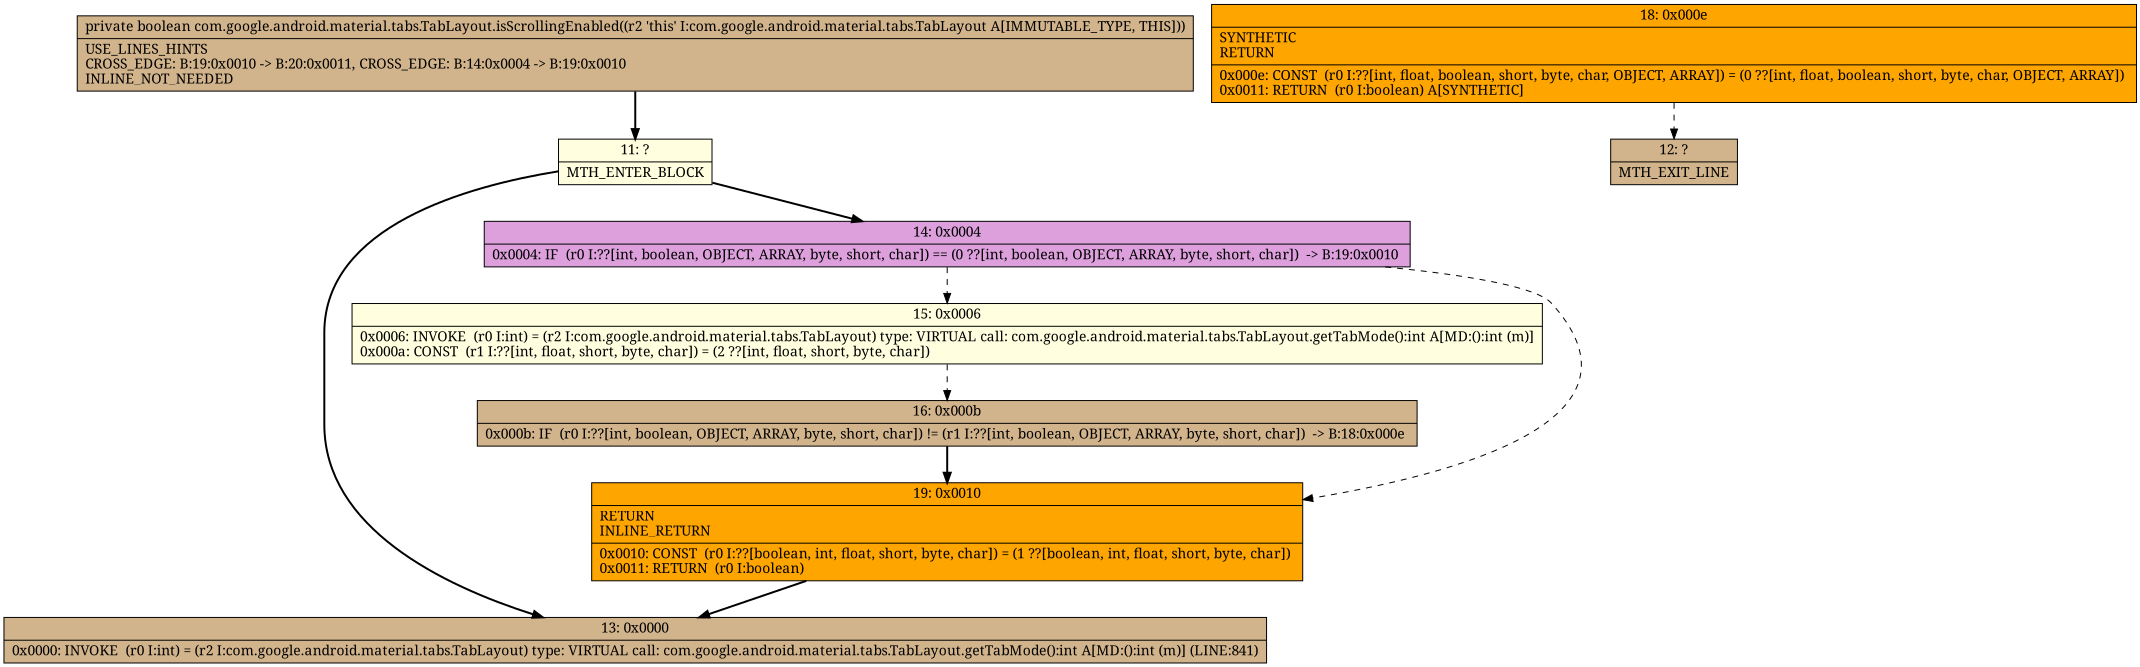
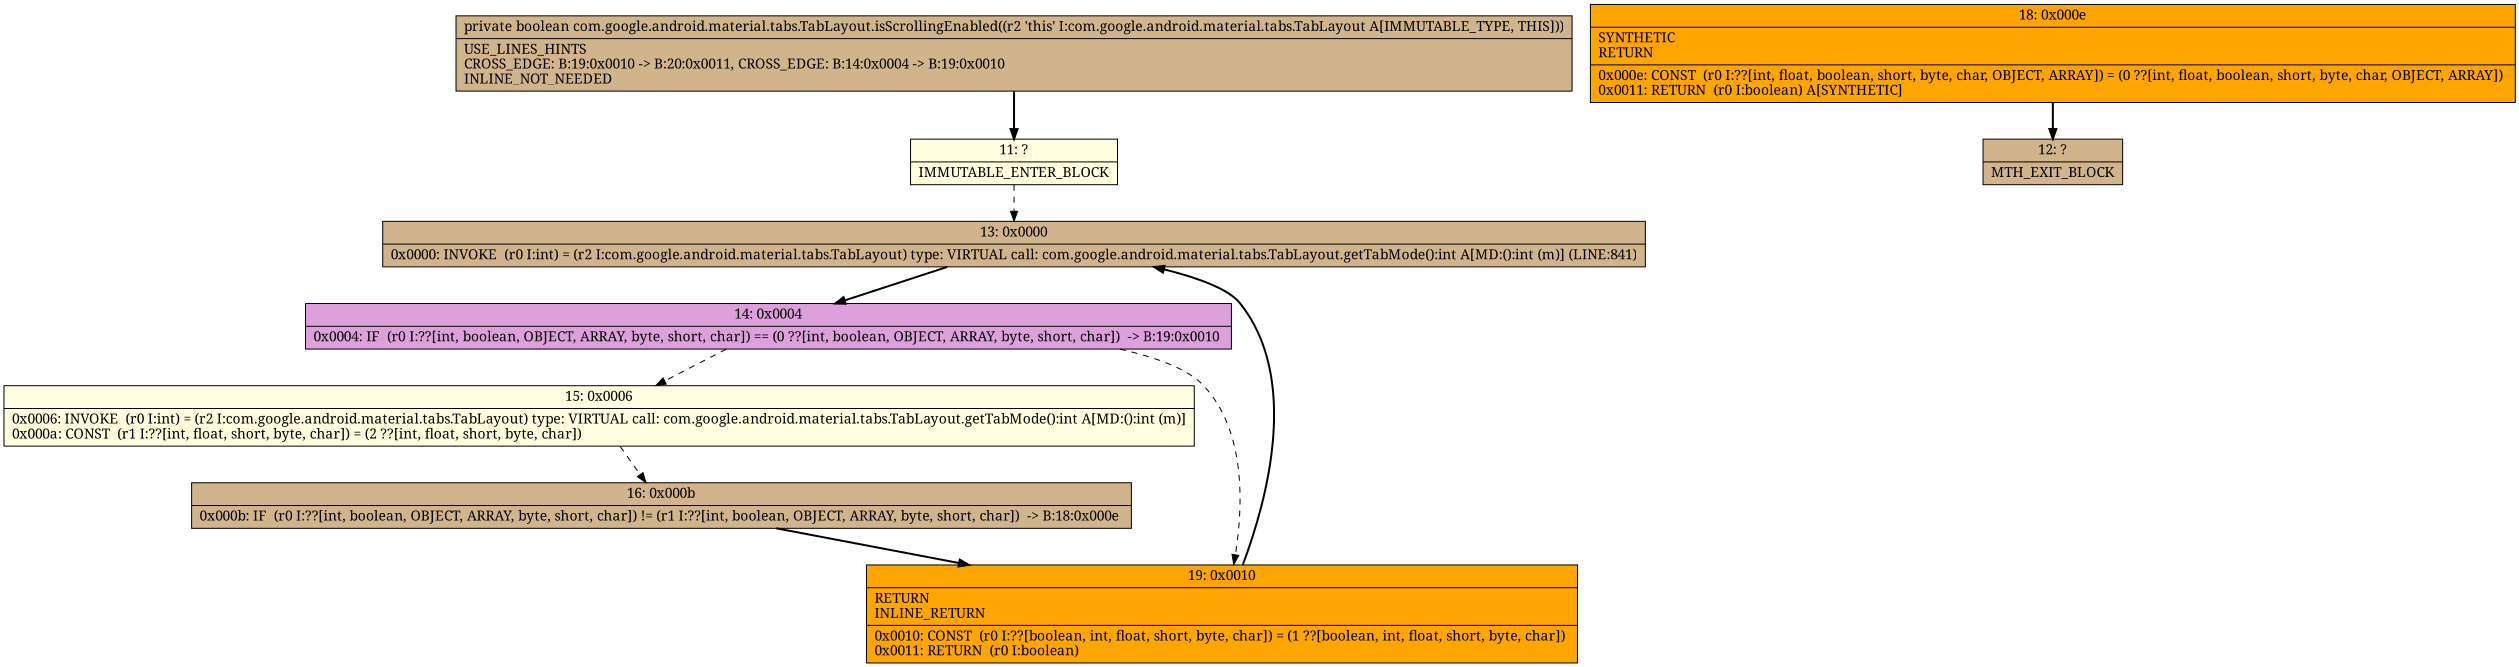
edge "18: 0x000e" -> "12: ?": style dashed -> bold
node "11: ?": text "MTH_ENTER_BLOCK" -> "IMMUTABLE_ENTER_BLOCK"
node "12: ?": text "MTH_EXIT_LINE" -> "MTH_EXIT_BLOCK"
edge "11: ?" -> "14: 0x0004": now "13: 0x0000" -> "14: 0x0004"
edge "11: ?" -> "13: 0x0000": style bold -> dashed
